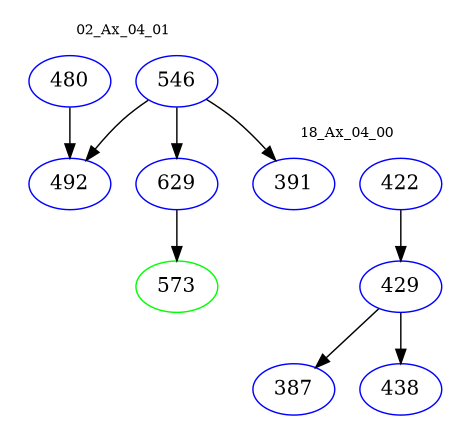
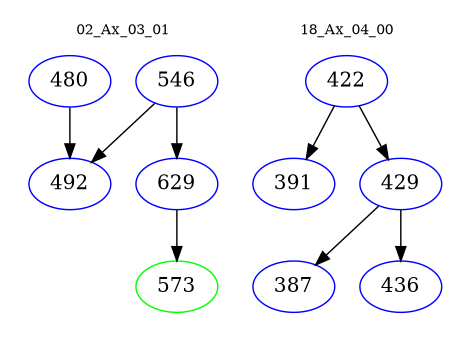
cluster "02_Ax_04_01": label "02_Ax_04_01" -> "02_Ax_03_01"
edge "546" -> "391": now "422" -> "391"
node "438": label "438" -> "436"
